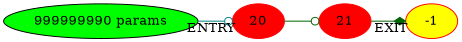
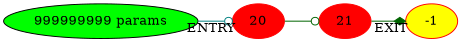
node "999999990 params": label "999999990 params" -> "999999999 params"
